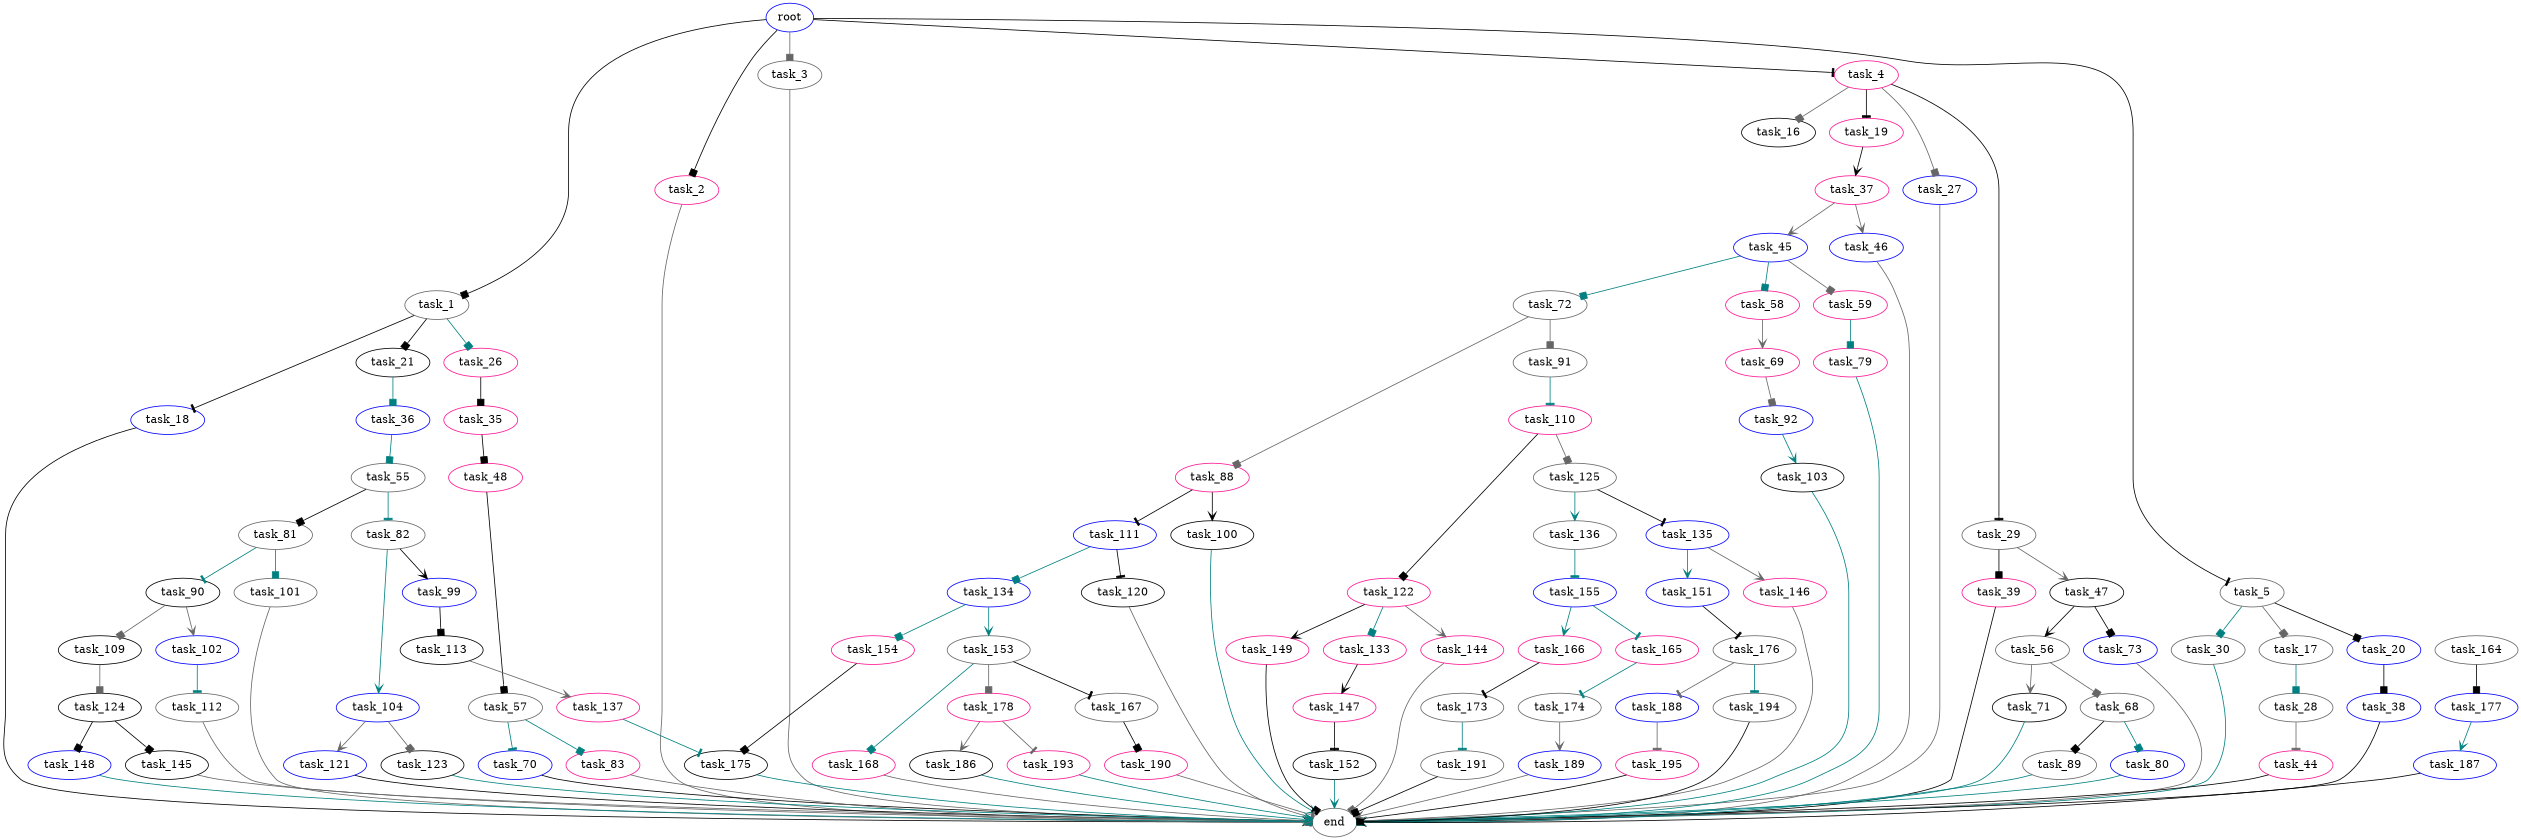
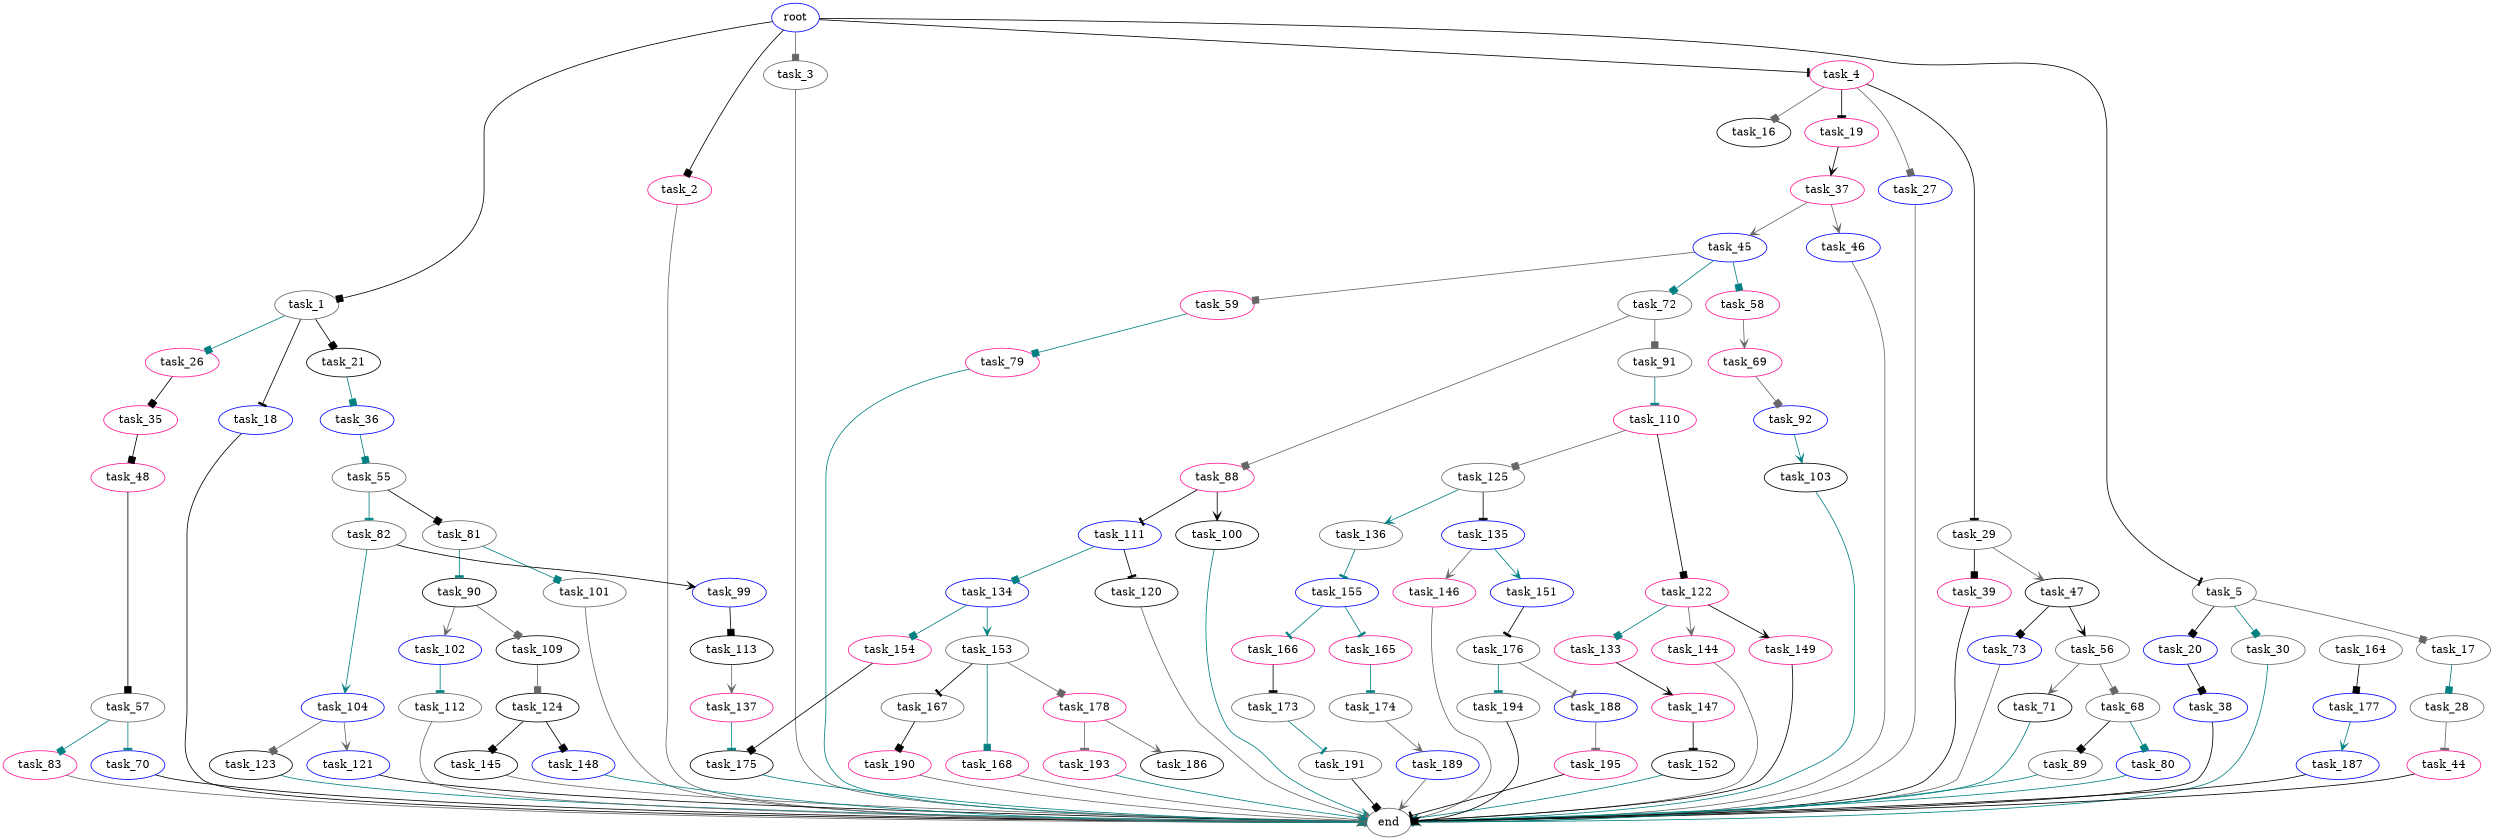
edge "task_155" -> "task_166": arrowhead vee -> tee
edge "task_186" -> "end": removed
